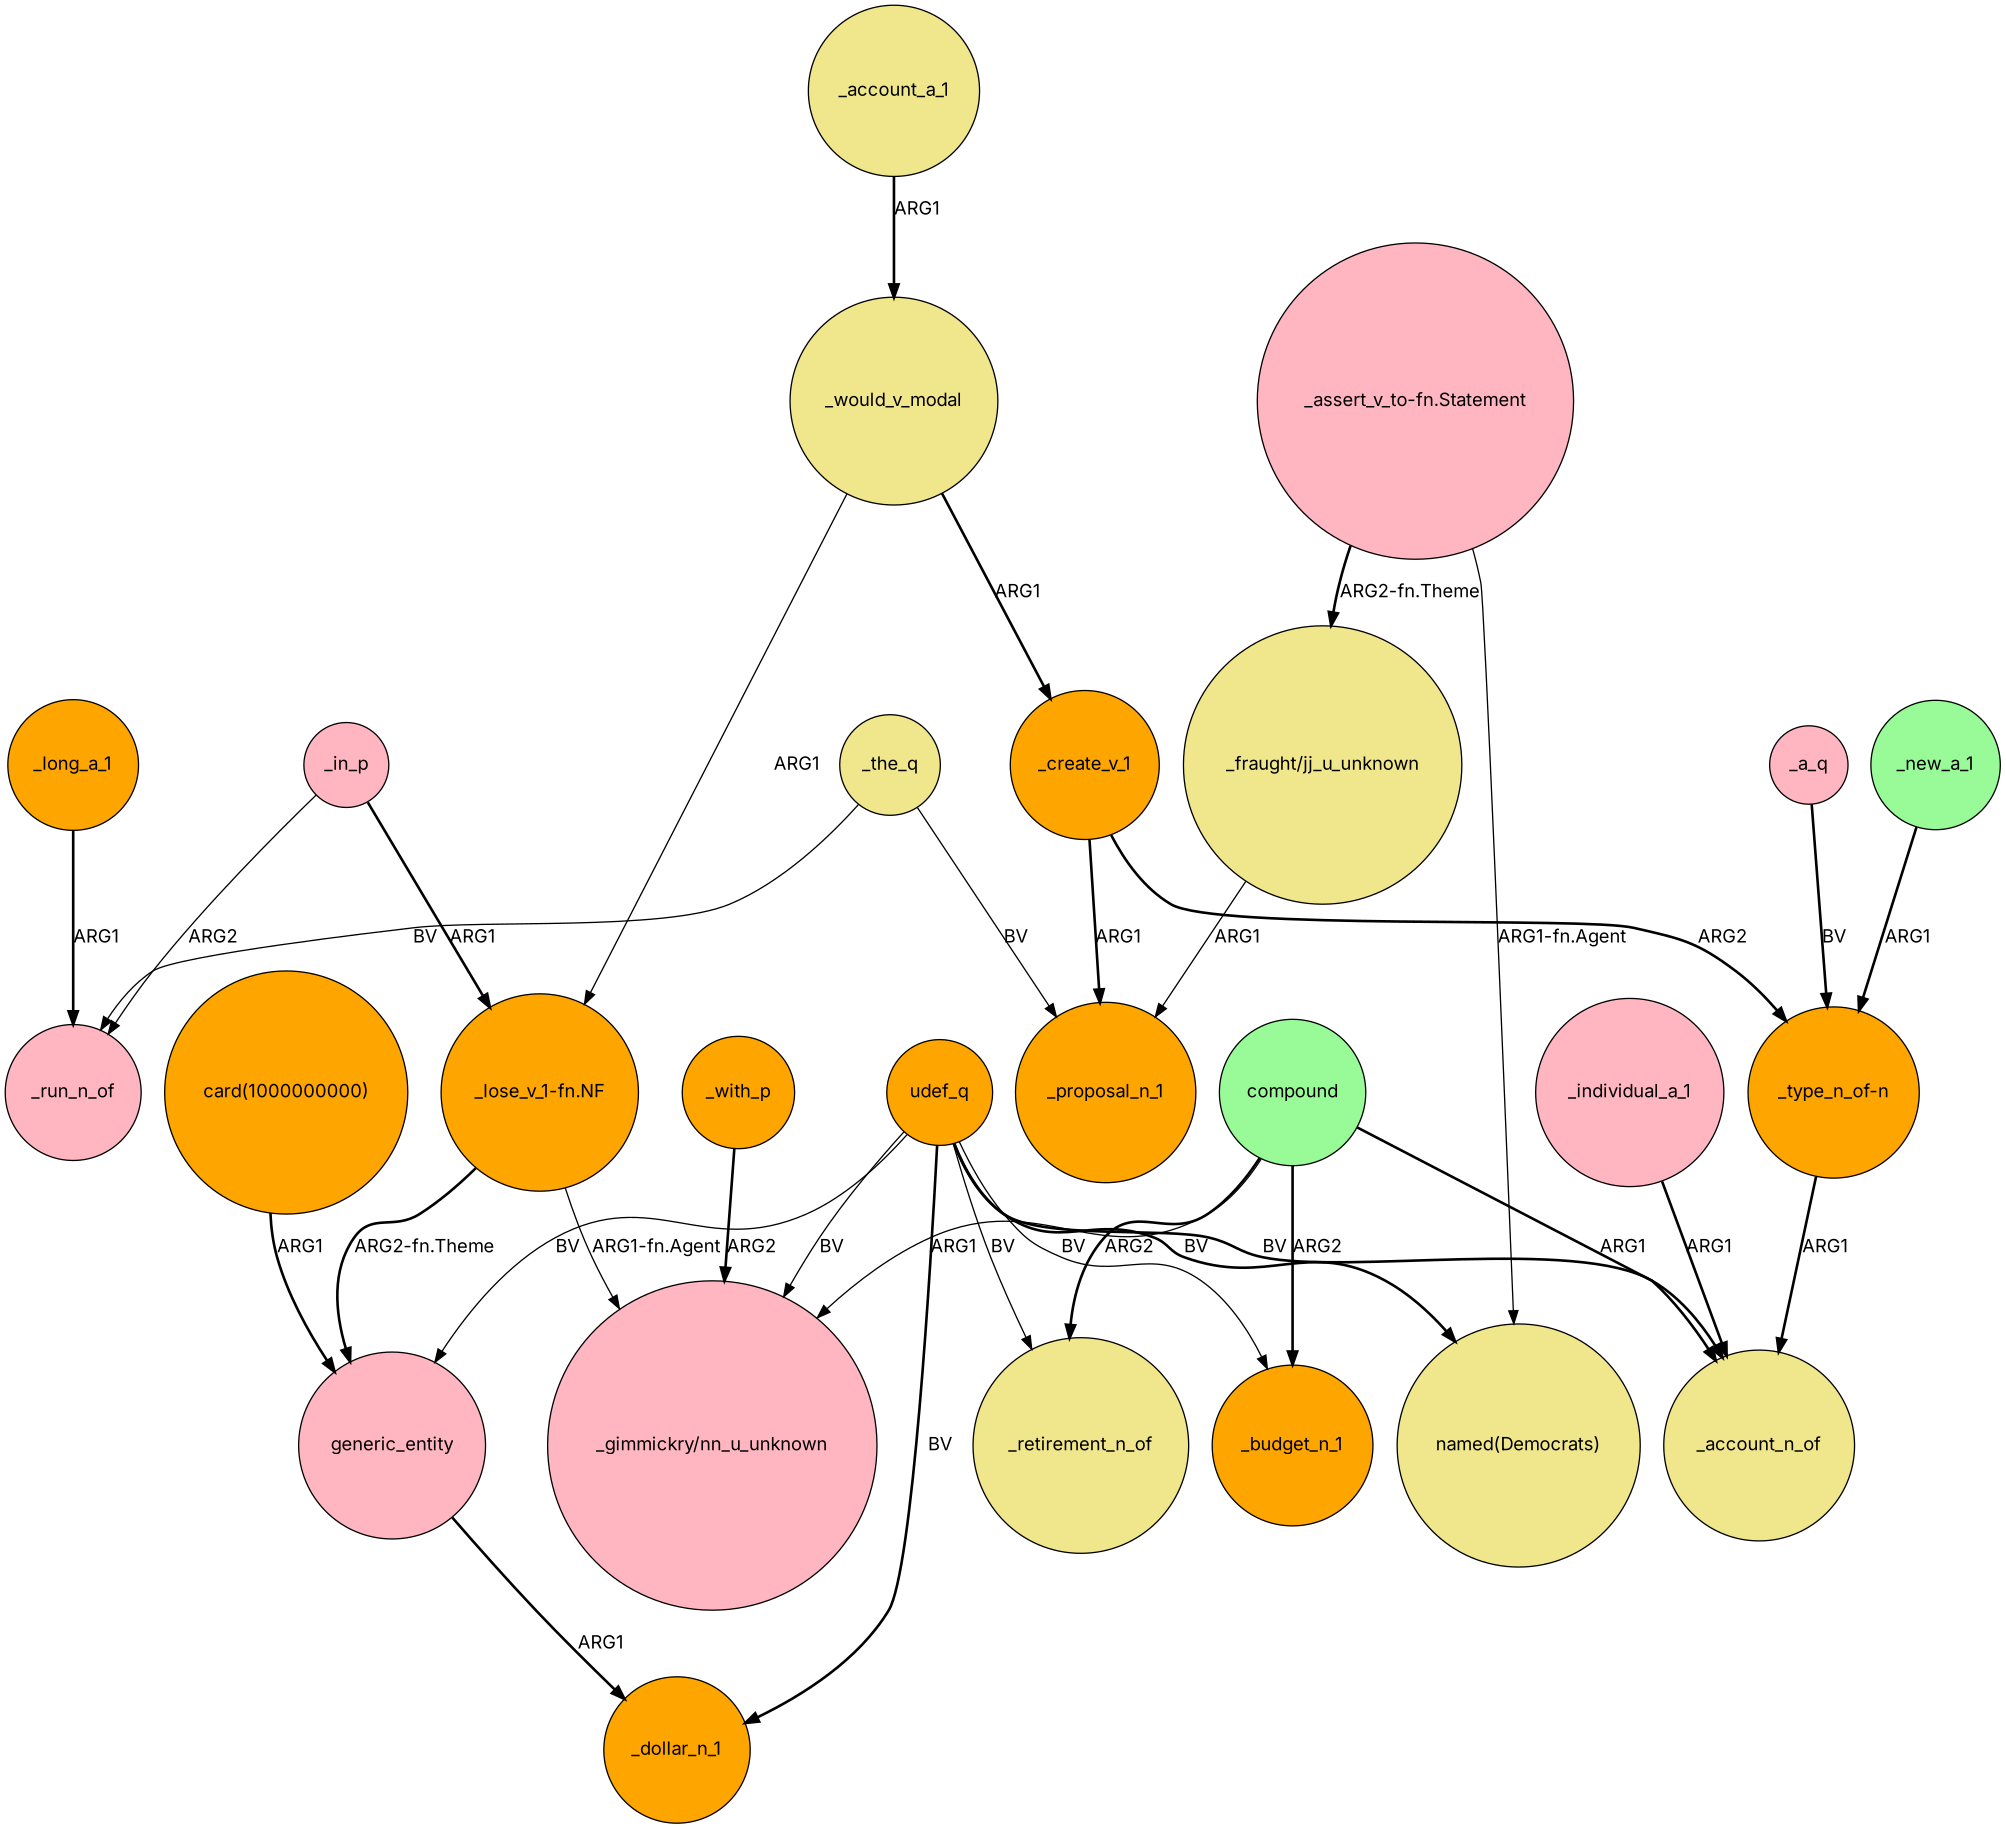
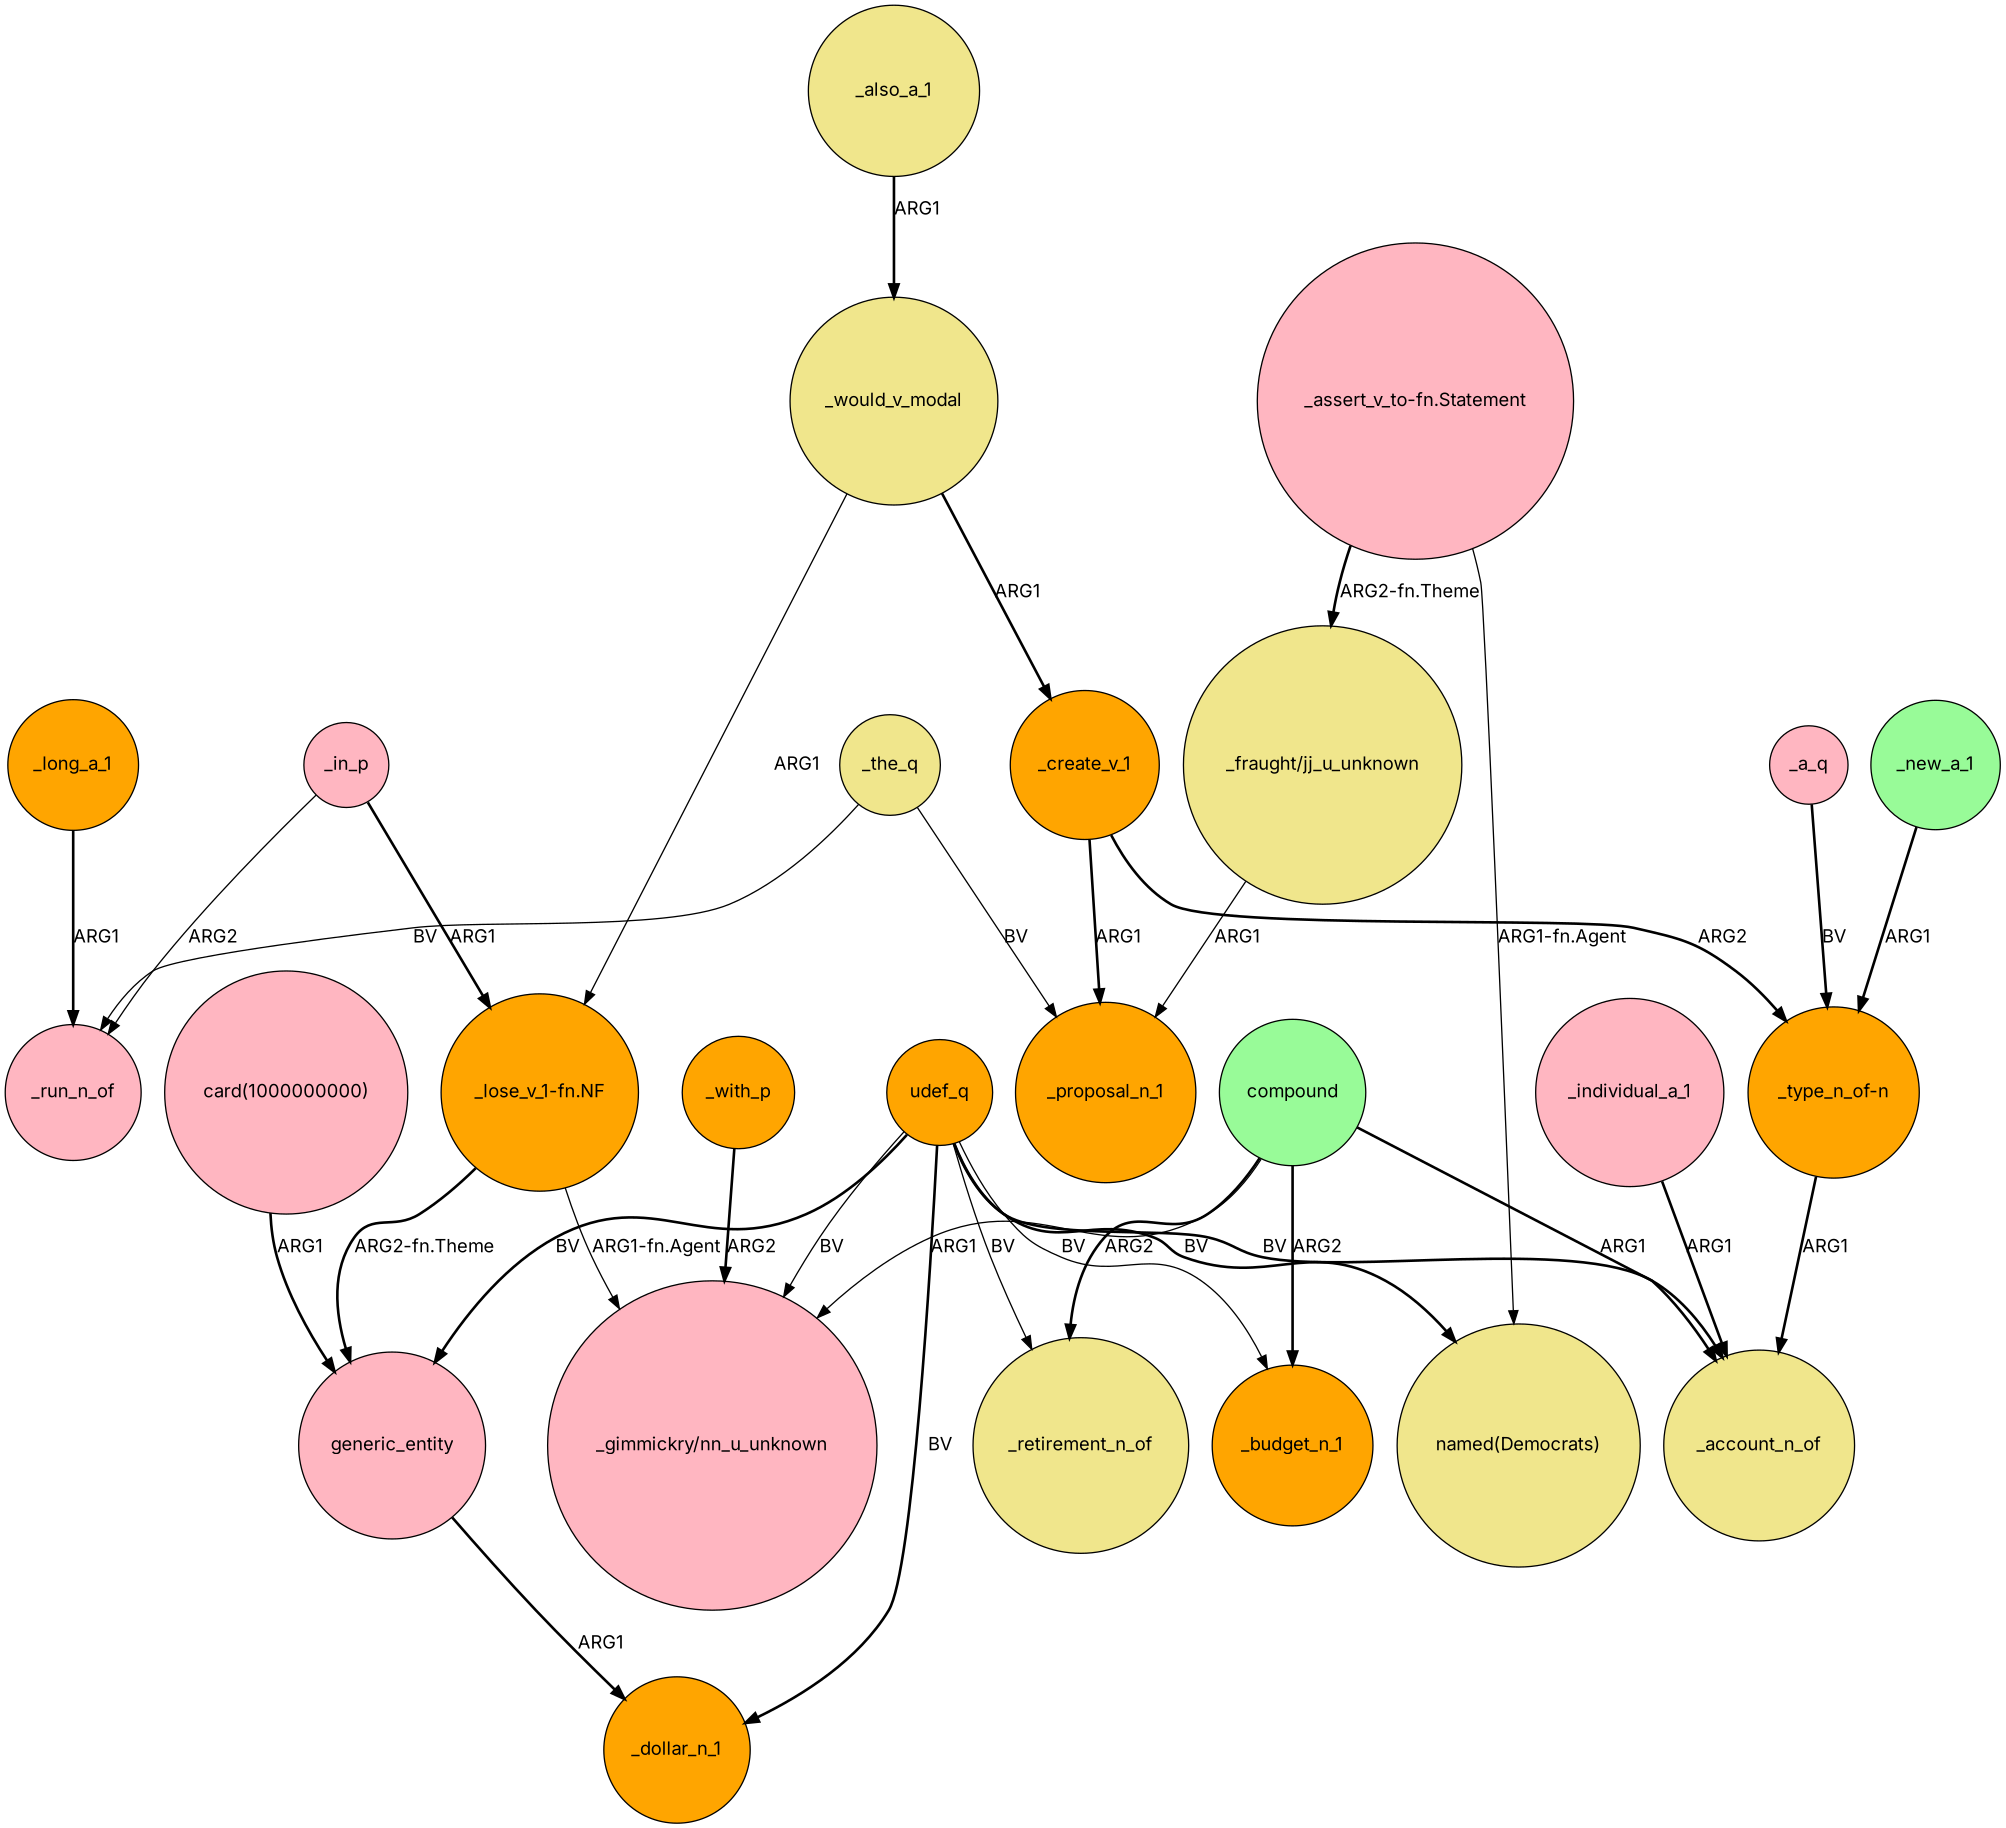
node "_account_a_1": label "_account_a_1" -> "_also_a_1"
node "card(1000000000)": fillcolor orange -> lightpink
edge "udef_q" -> "generic_entity": style solid -> bold
